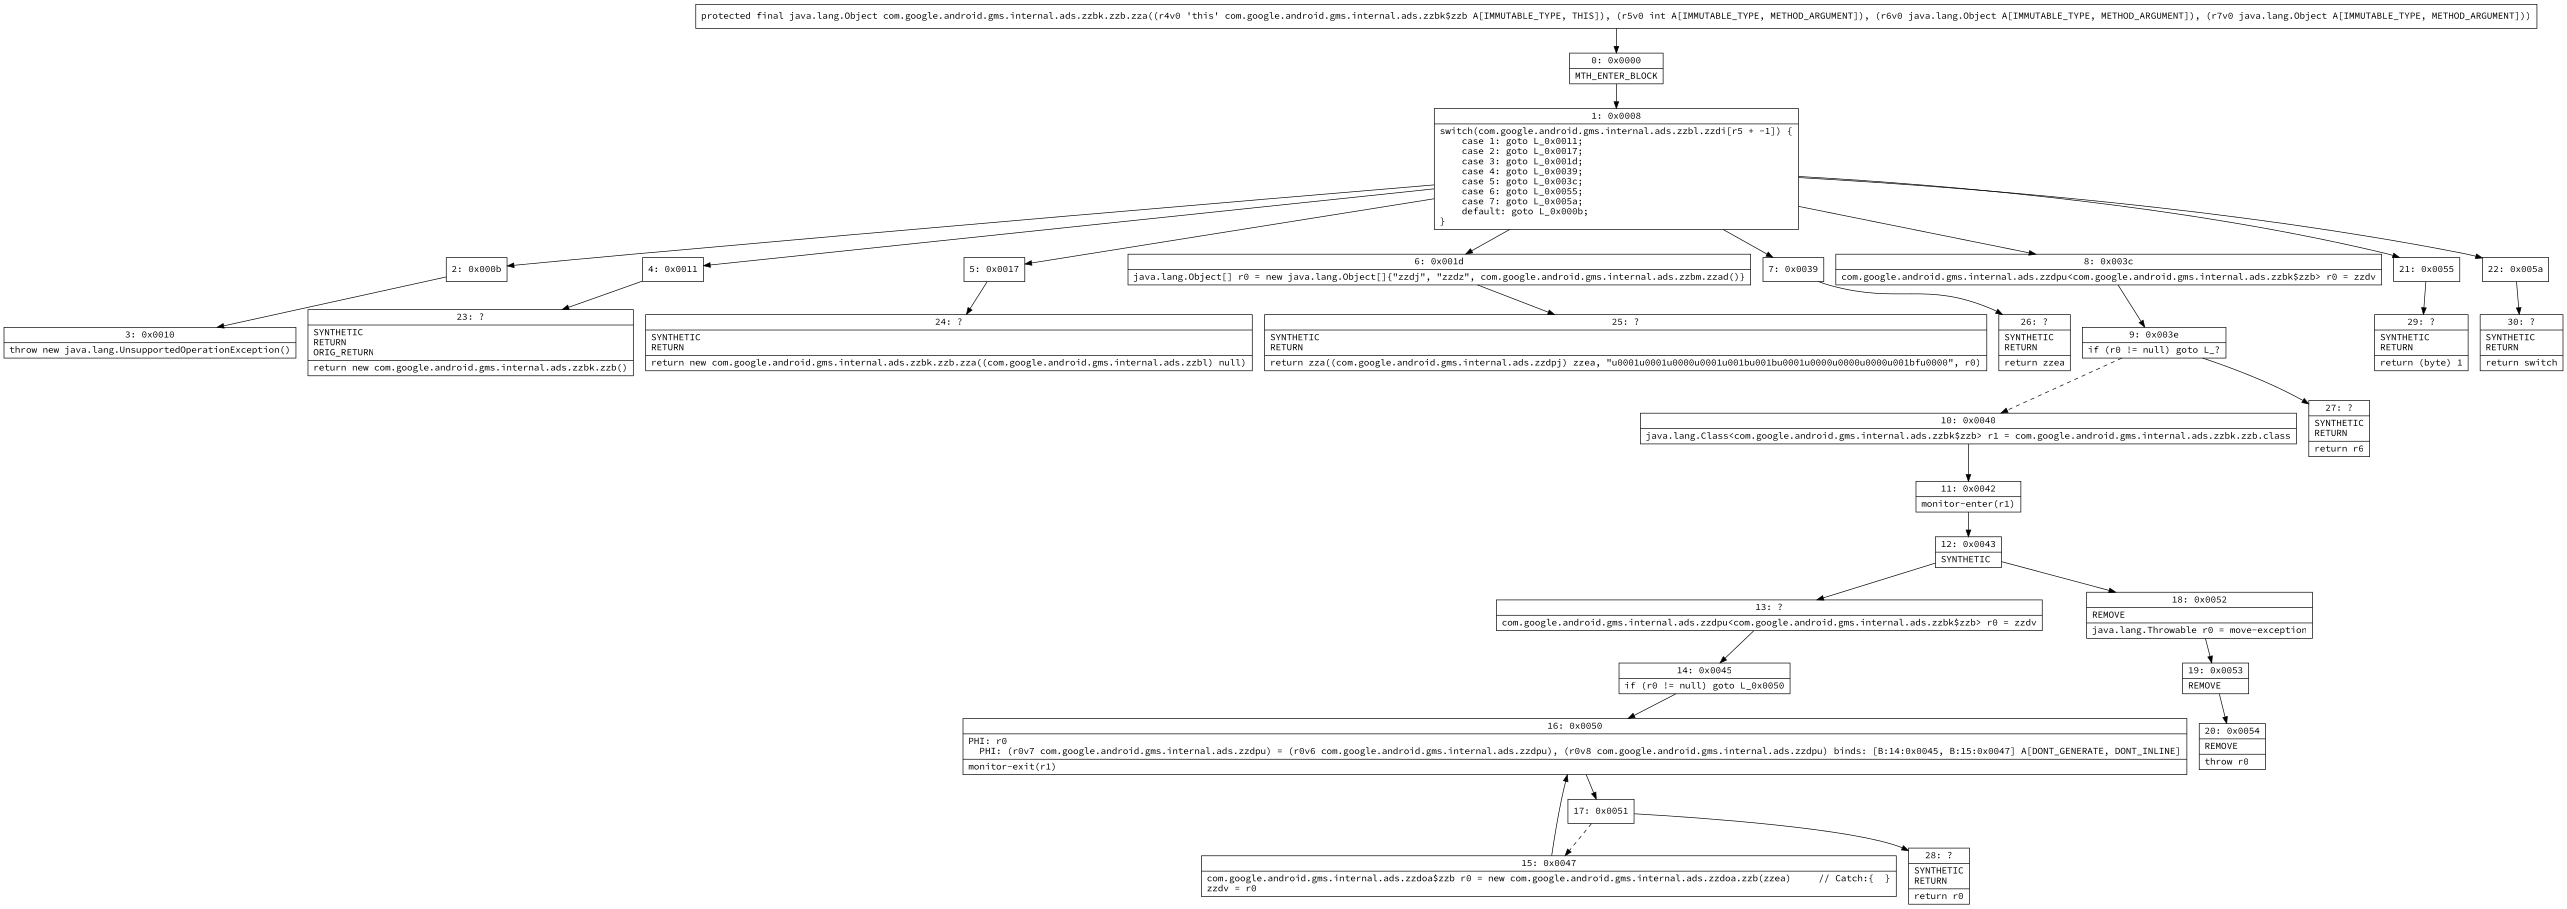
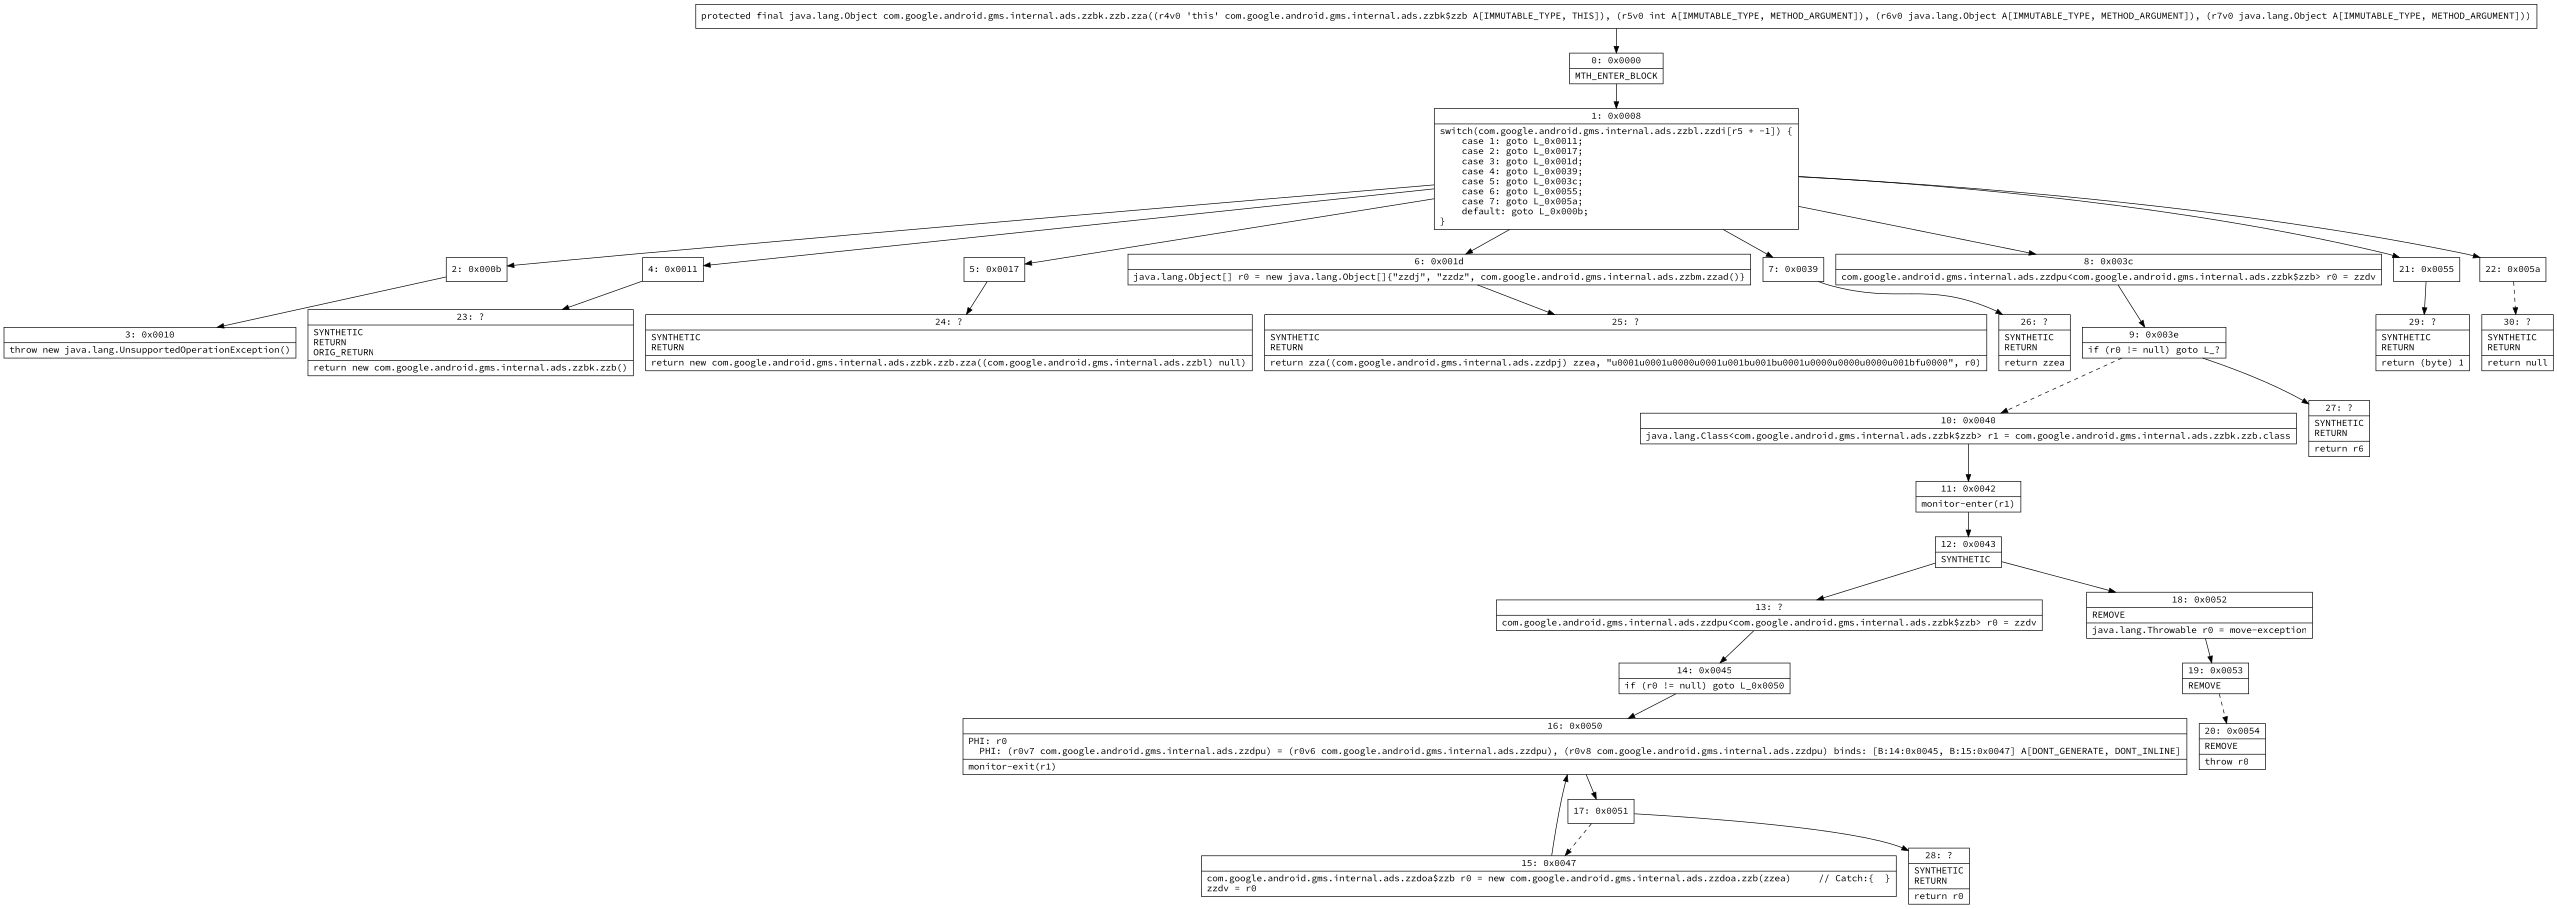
edge "22: 0x005a" -> "30: ?": style solid -> dashed
node "30: ?": text "return switch" -> "return null"
edge "19: 0x0053" -> "20: 0x0054": style solid -> dashed
